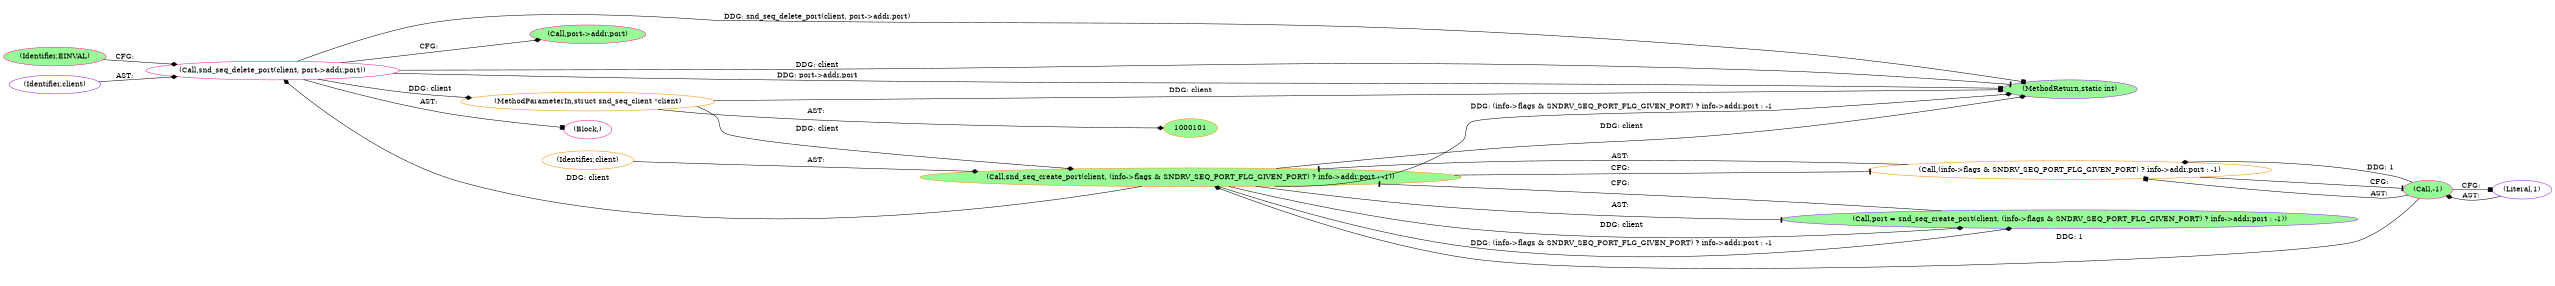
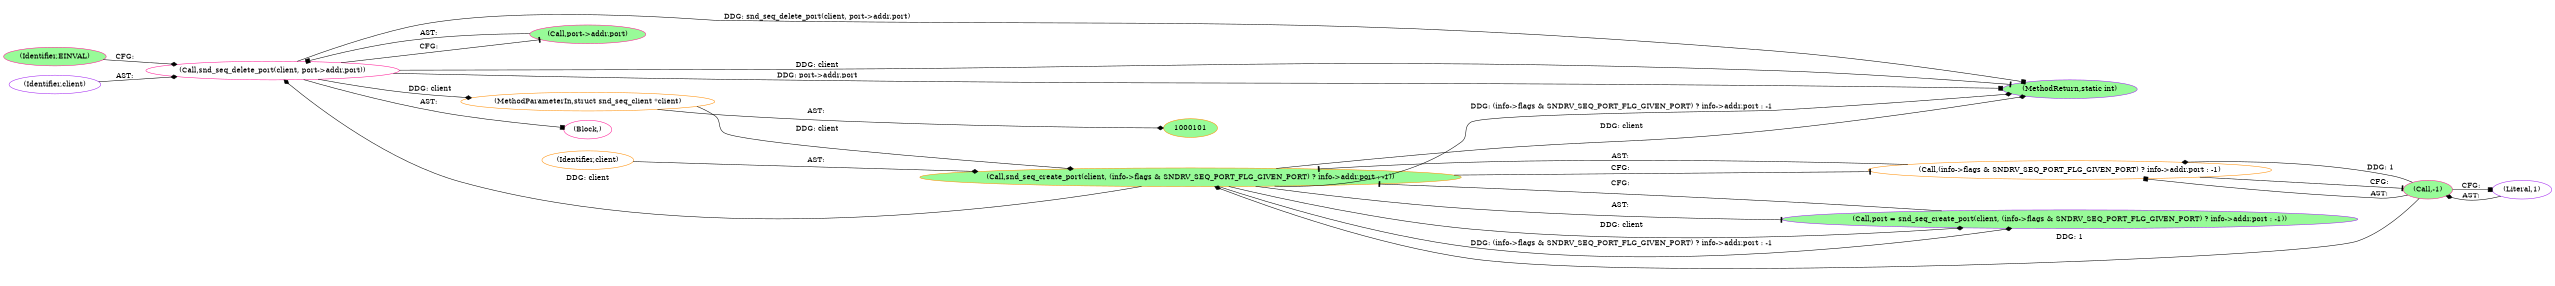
edge "(Call,port->addr.port)" -> "(Call,snd_seq_delete_port(client, port->addr.port))": added, label "AST:"
edge "(Call,snd_seq_delete_port(client, port->addr.port))" -> "(Call,port->addr.port)": arrowhead diamond -> tee
edge "(MethodParameterIn,struct snd_seq_client *client)" -> "(MethodReturn,static int)": removed, label "DDG: client"
